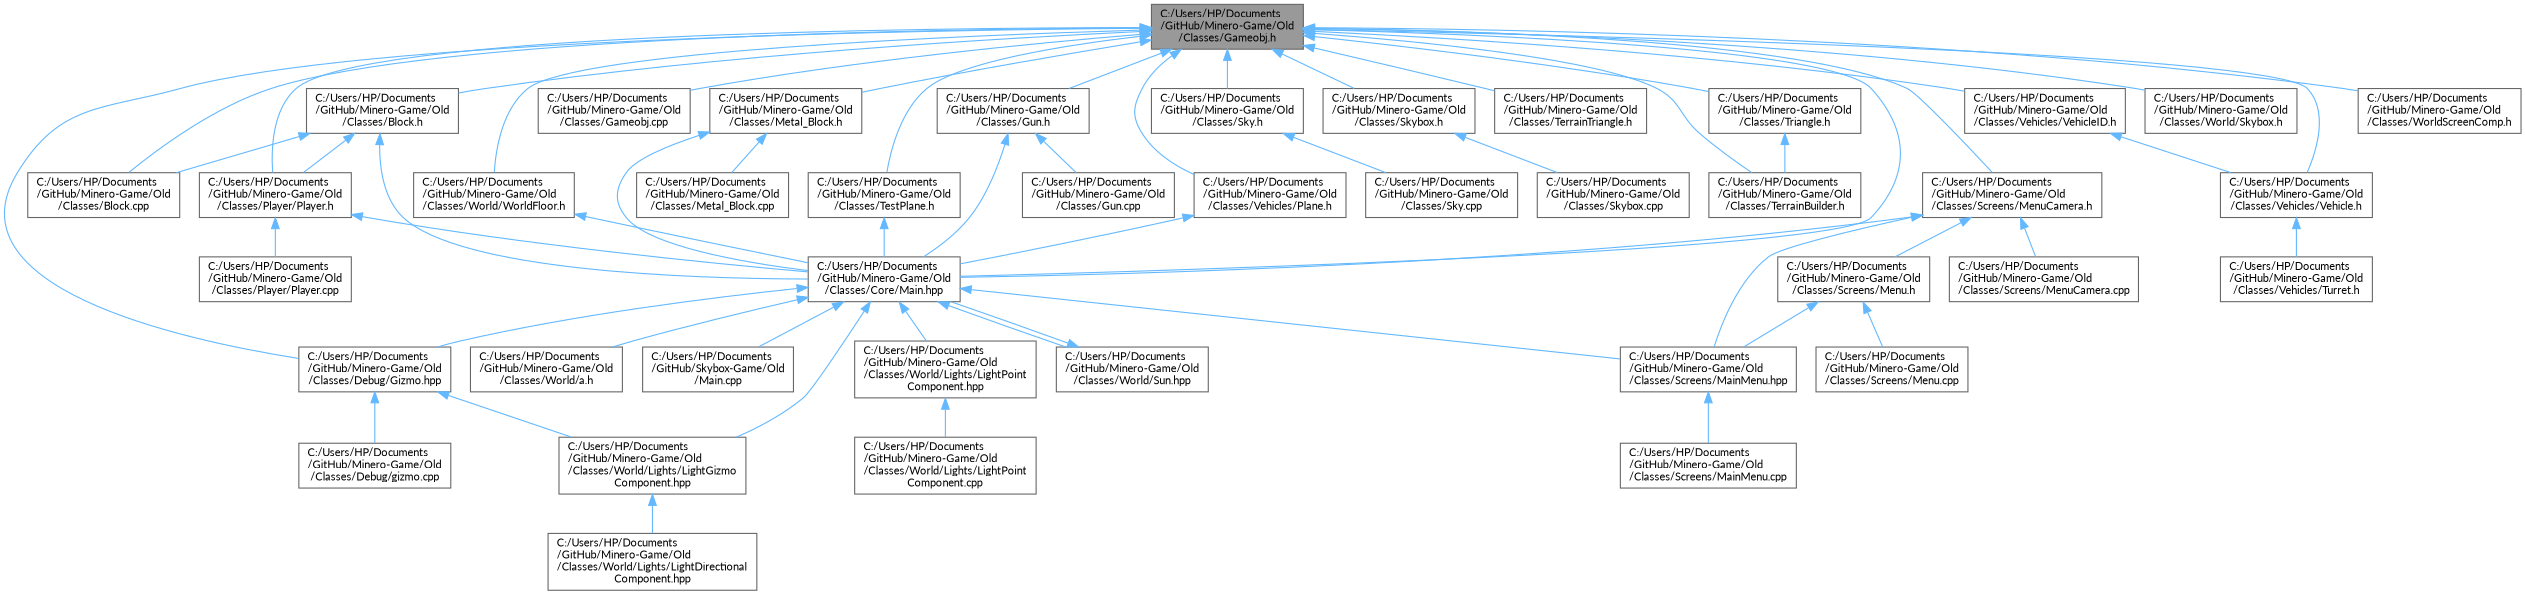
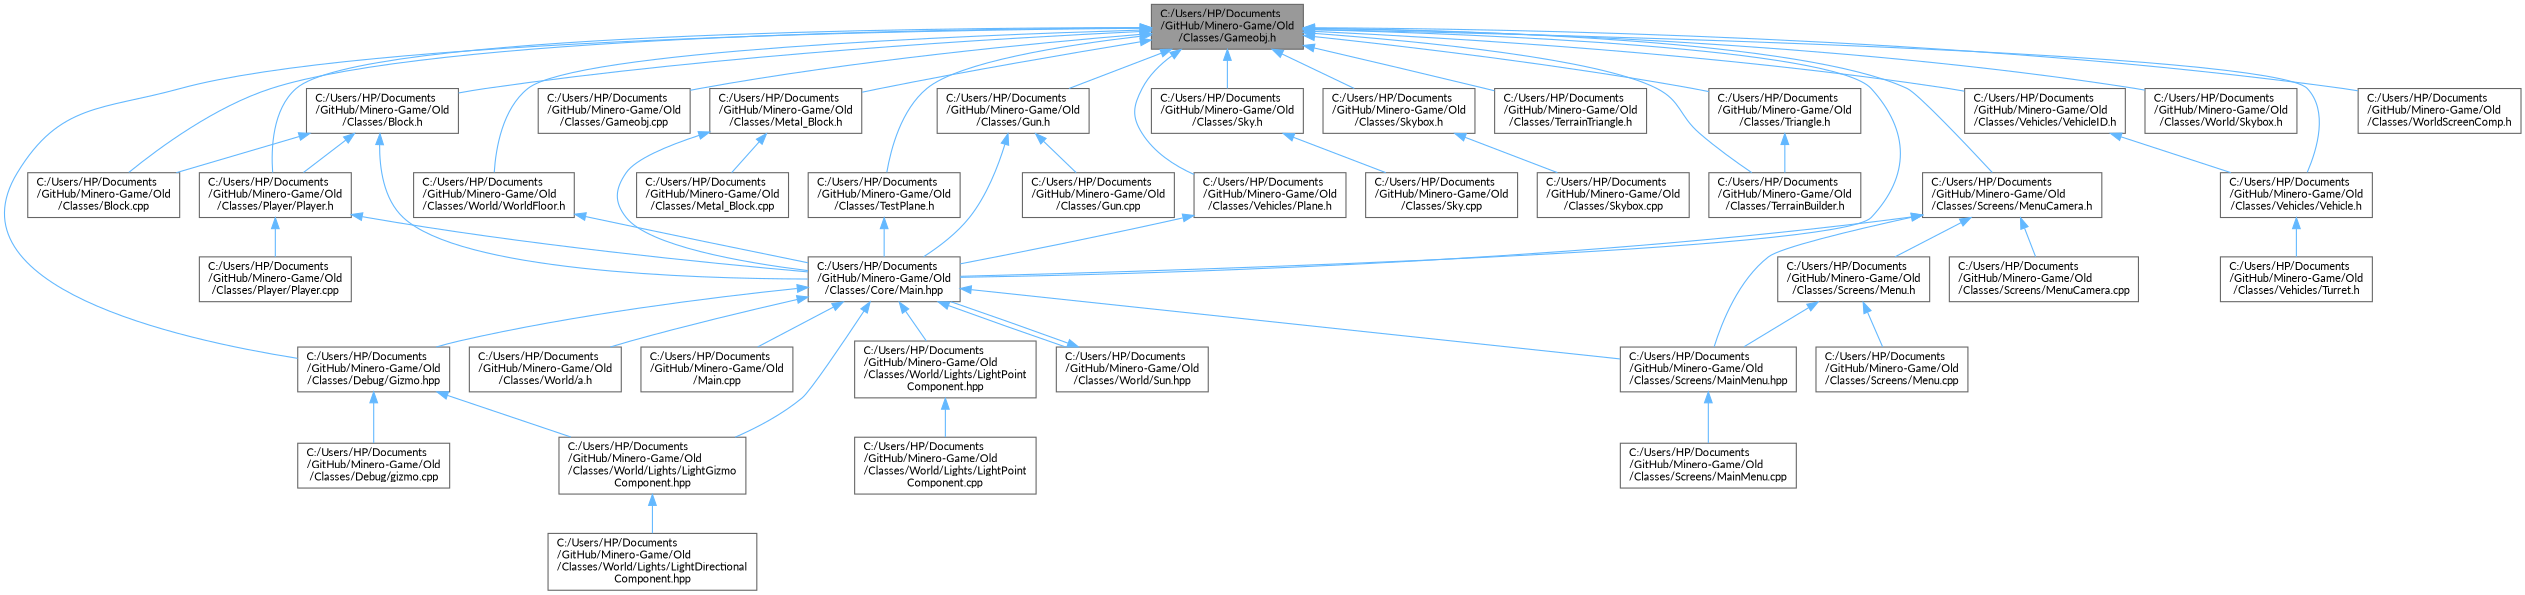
node "C:/Users/HP/Documents /GitHub/Skybox-Game/Old /Main.cpp": label "C:/Users/HP/Documents /GitHub/Skybox-Game/Old /Main.cpp" -> "C:/Users/HP/Documents /GitHub/Minero-Game/Old /Main.cpp"
